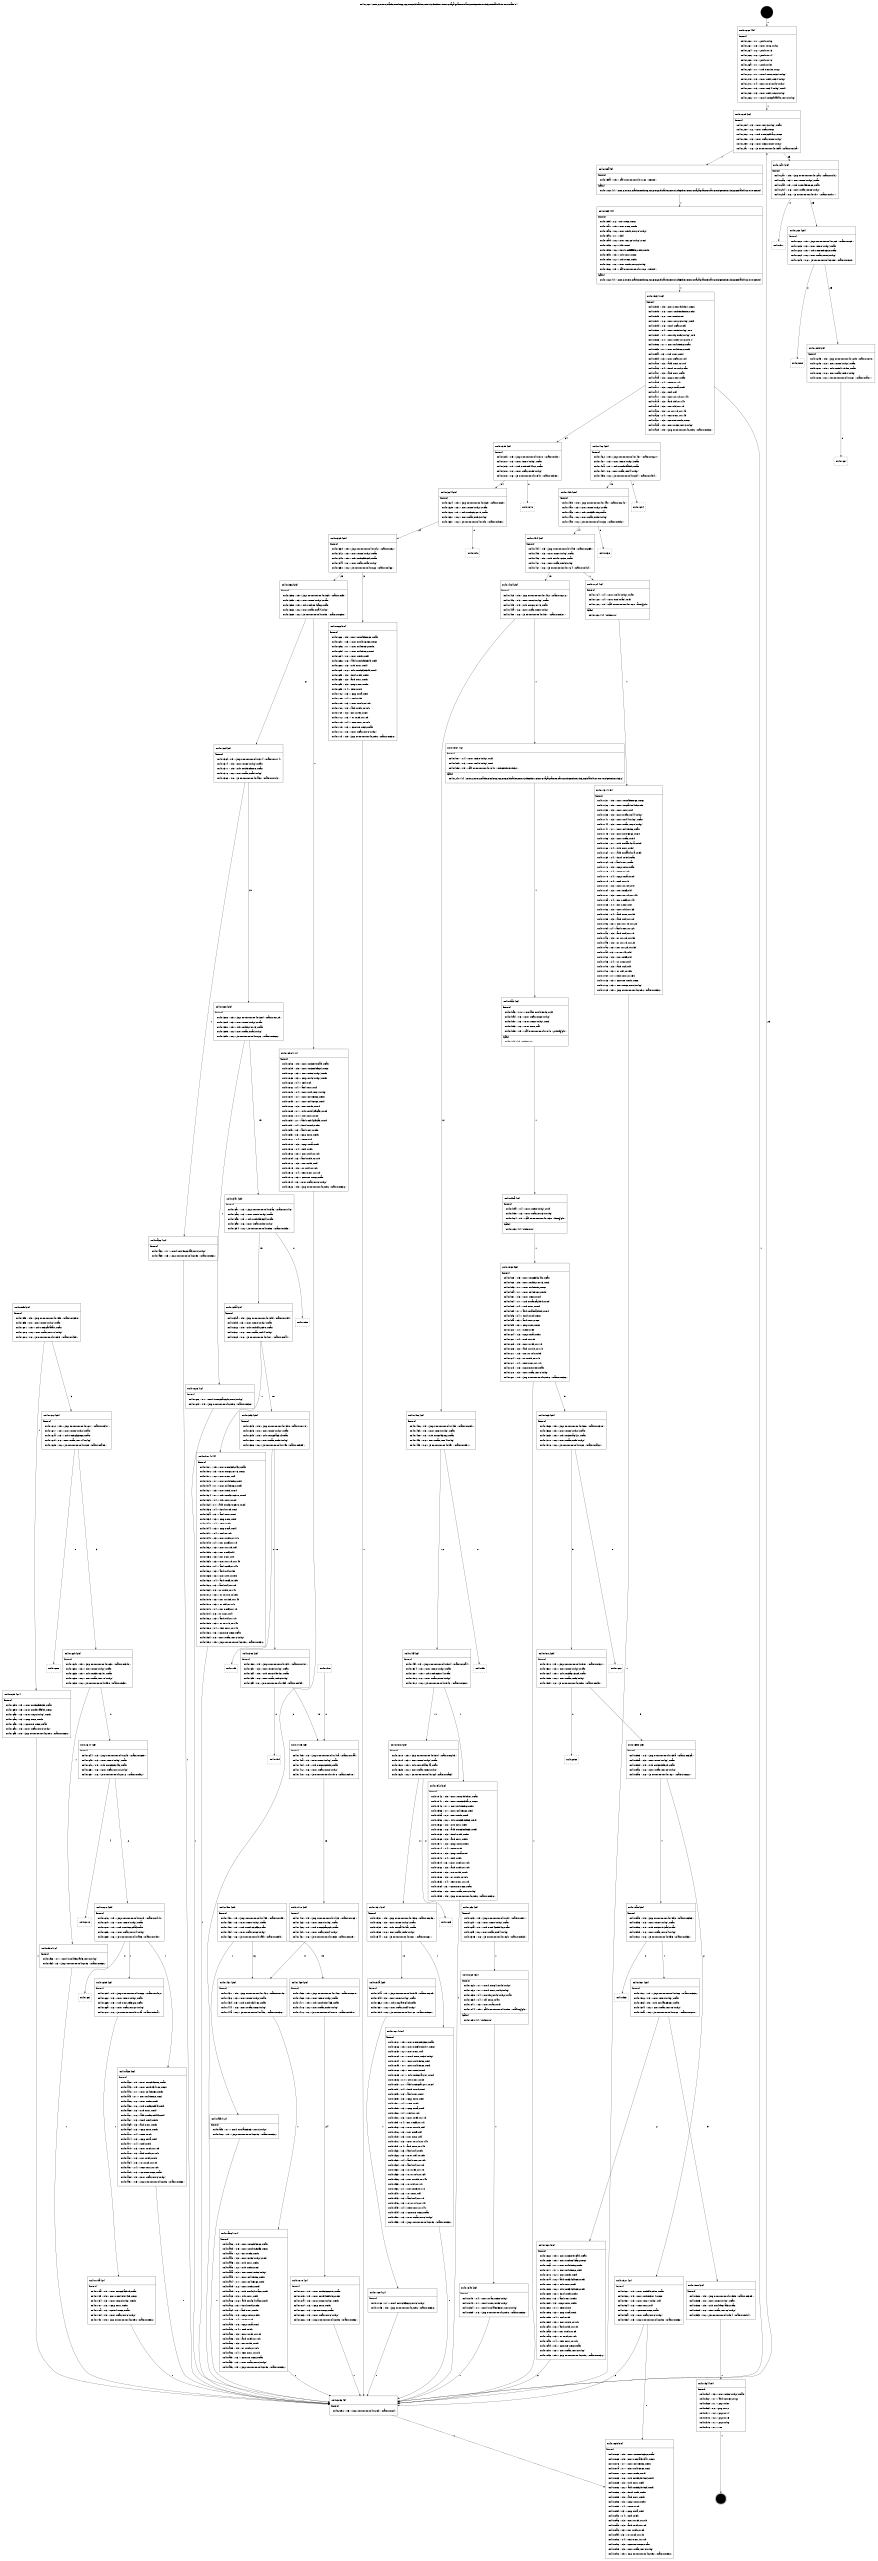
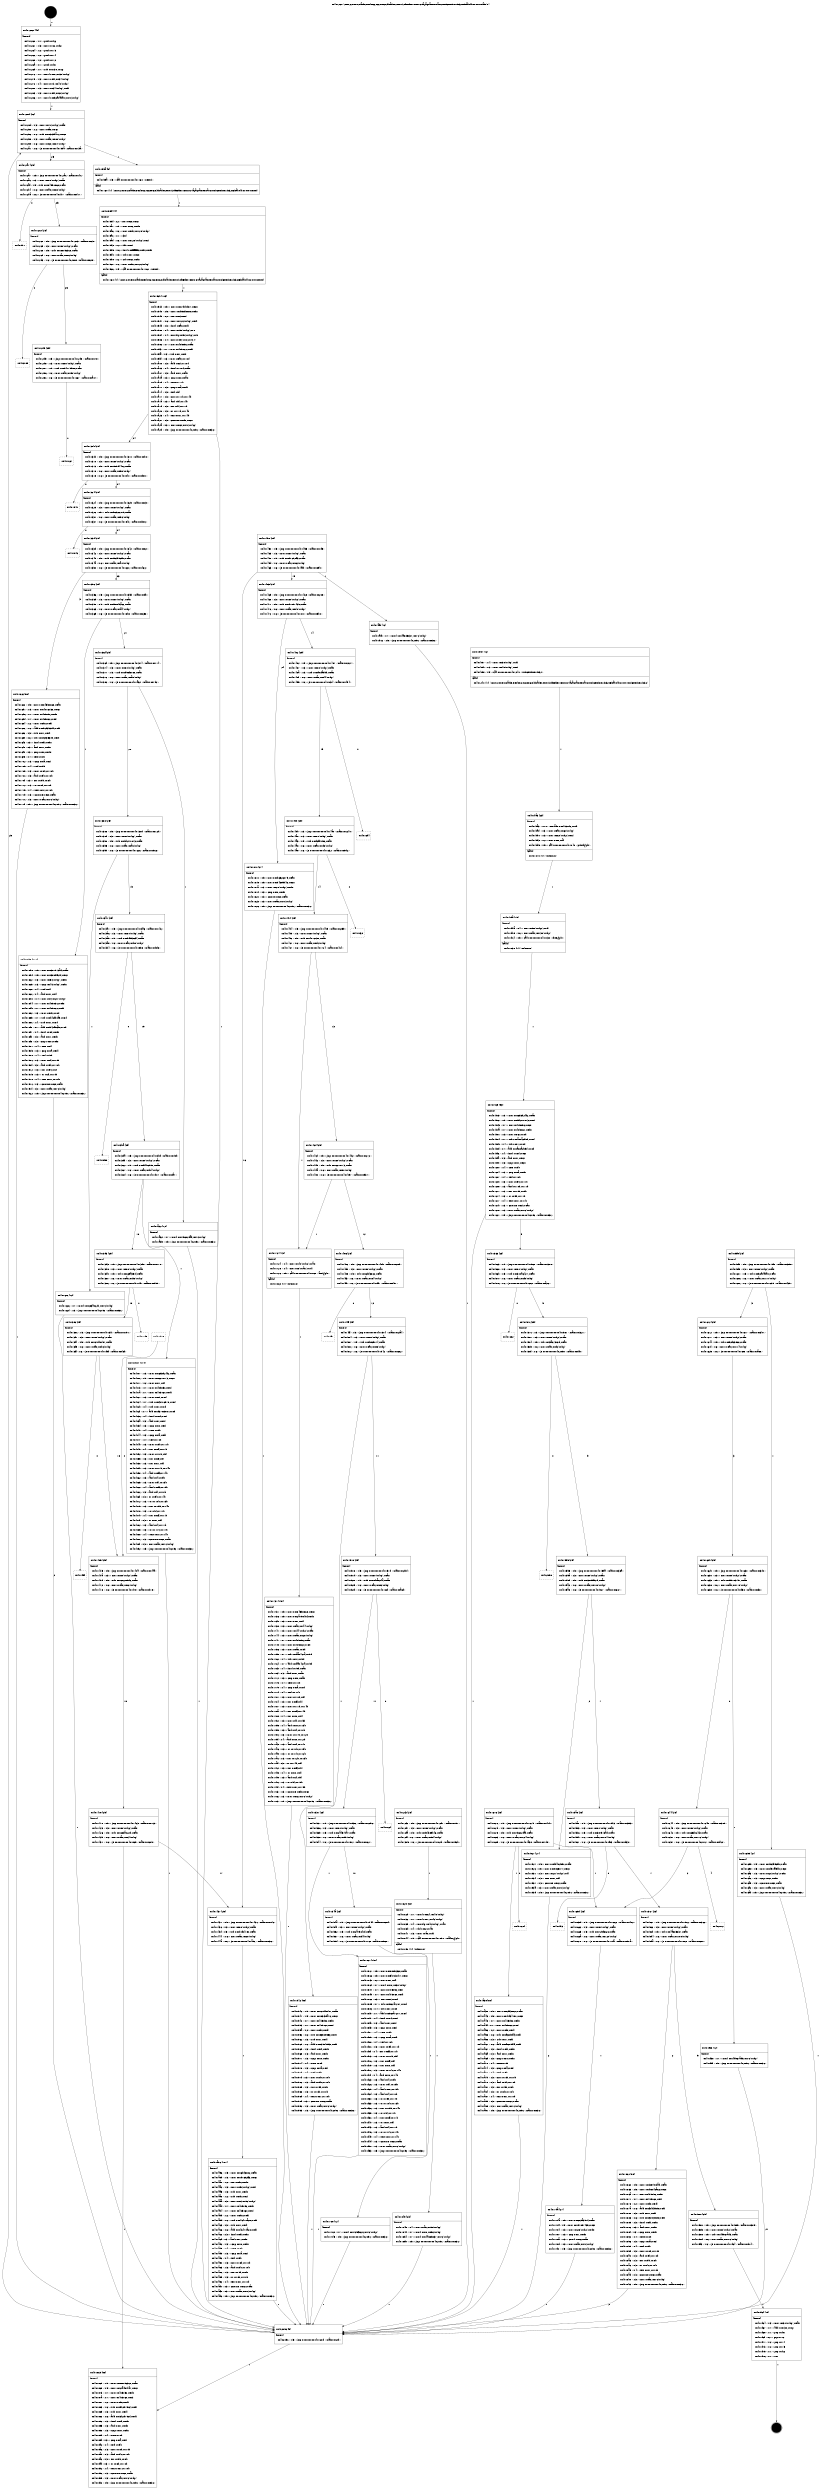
edge "0x401469 [25]" -> "0x401482 [25]": added, label "14"
edge "0x4014cd [25]" -> "0x401b97 [12]": now "0x4014cd [25]" -> "0x401724 [13]"
node "0x401cee": removed
edge "0x401644 [25]" -> "0x401676 [25]": now "0x401644 [25]" -> "0x40165d [25]"
edge "0x401f58 [12]" -> "0x40209c [5]": label " 1" -> " 21"
edge "0x401927 [27]" -> "0x401e69 [88]": now "0x40141e [25]" -> "0x401e69 [88]"
